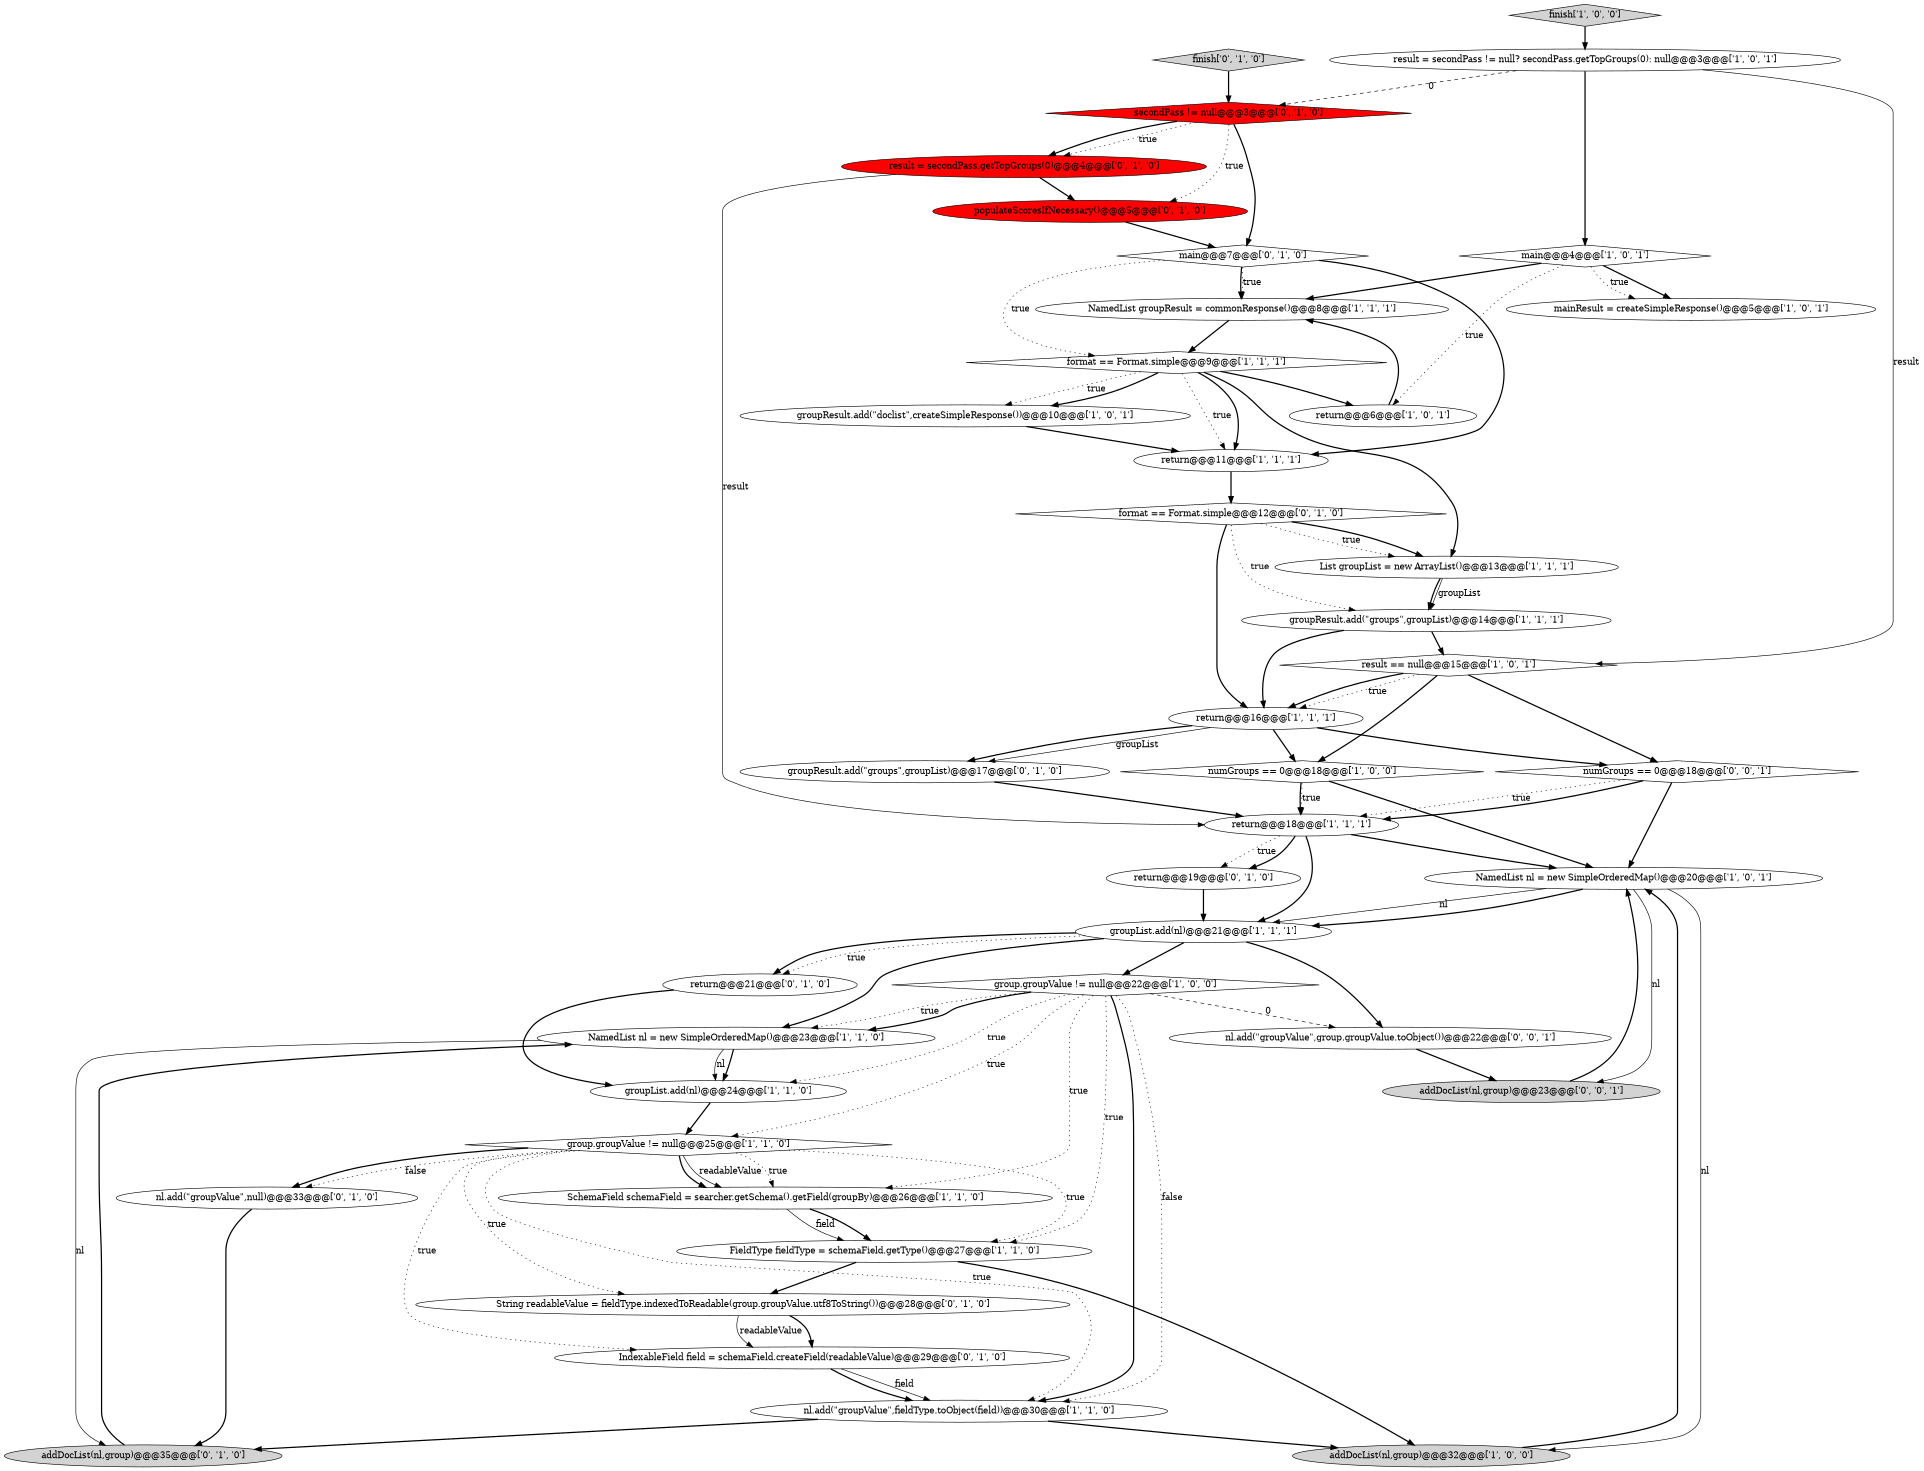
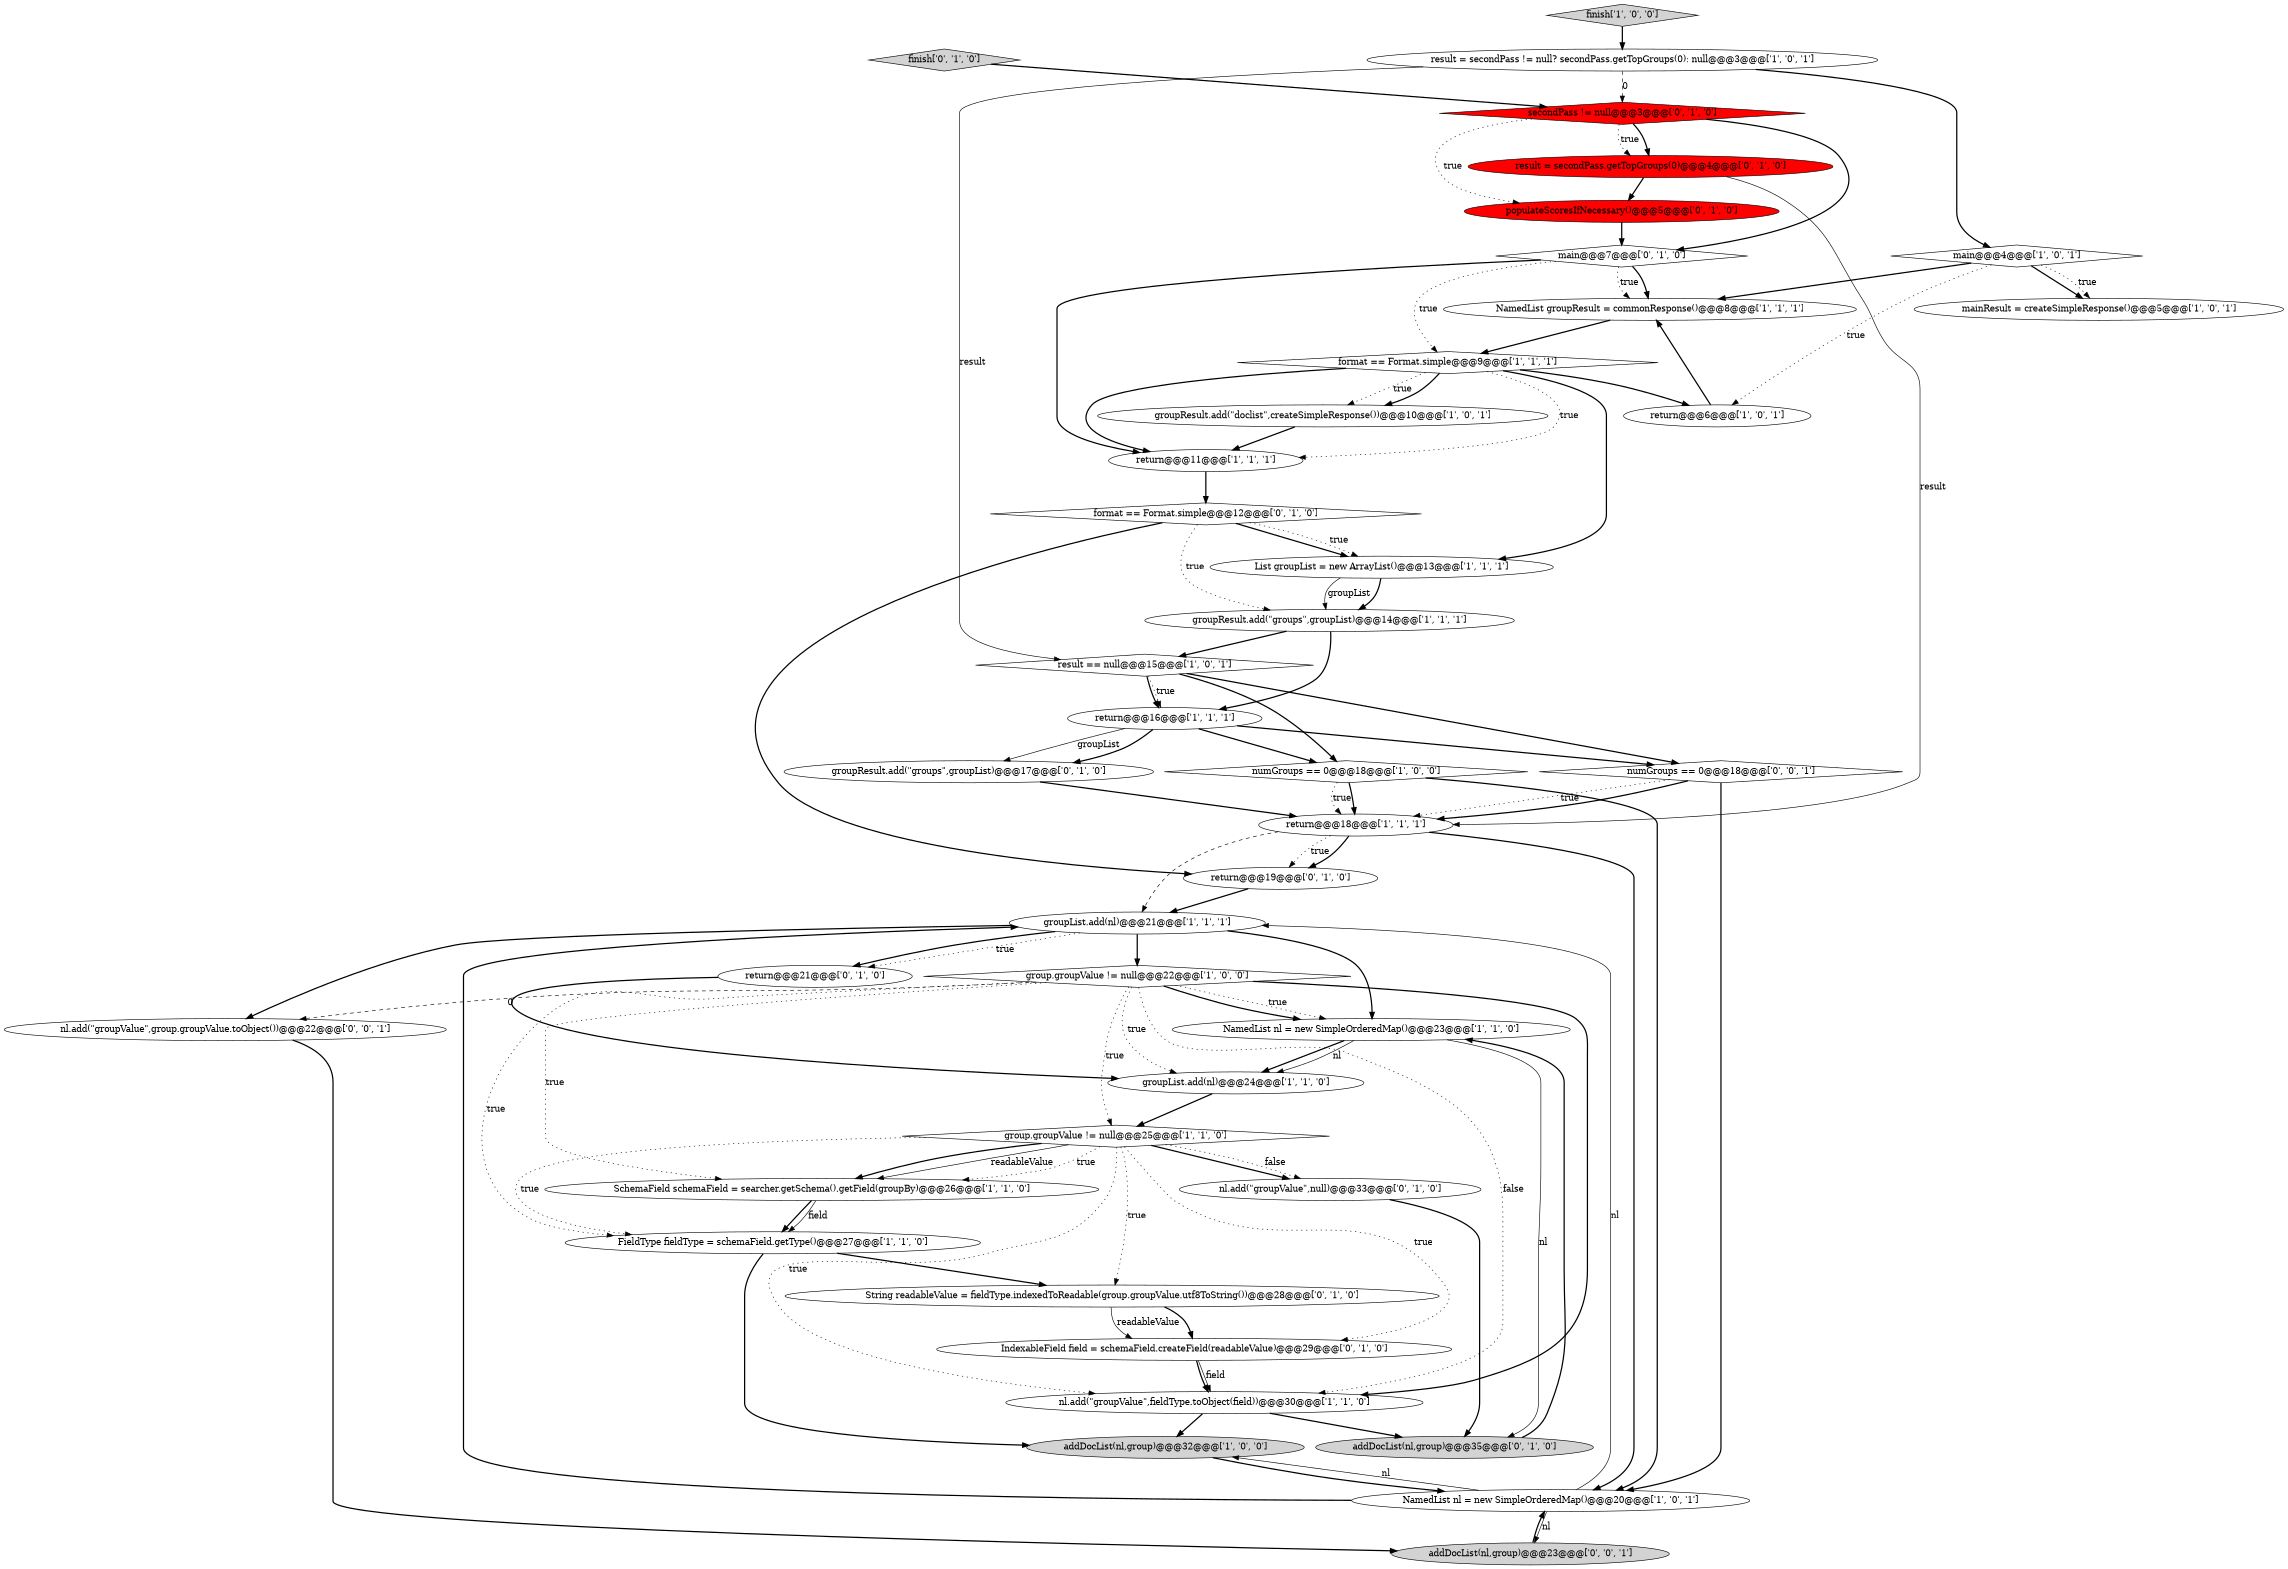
edge "format == Format.simple@@@12@@@['0', '1', '0']" -> "return@@@16@@@['1', '1', '1']": now "format == Format.simple@@@12@@@['0', '1', '0']" -> "return@@@19@@@['0', '1', '0']"
edge "return@@@18@@@['1', '1', '1']" -> "groupList.add(nl)@@@21@@@['1', '1', '1']": style bold -> dashed
